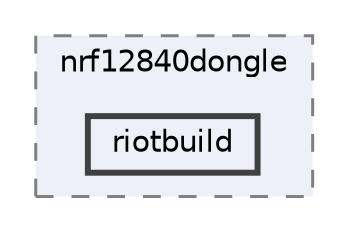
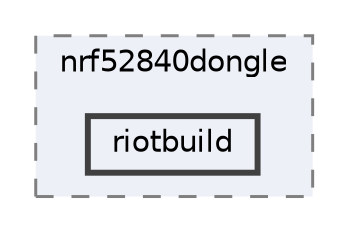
cluster "nrf12840dongle": label "nrf12840dongle" -> "nrf52840dongle"
